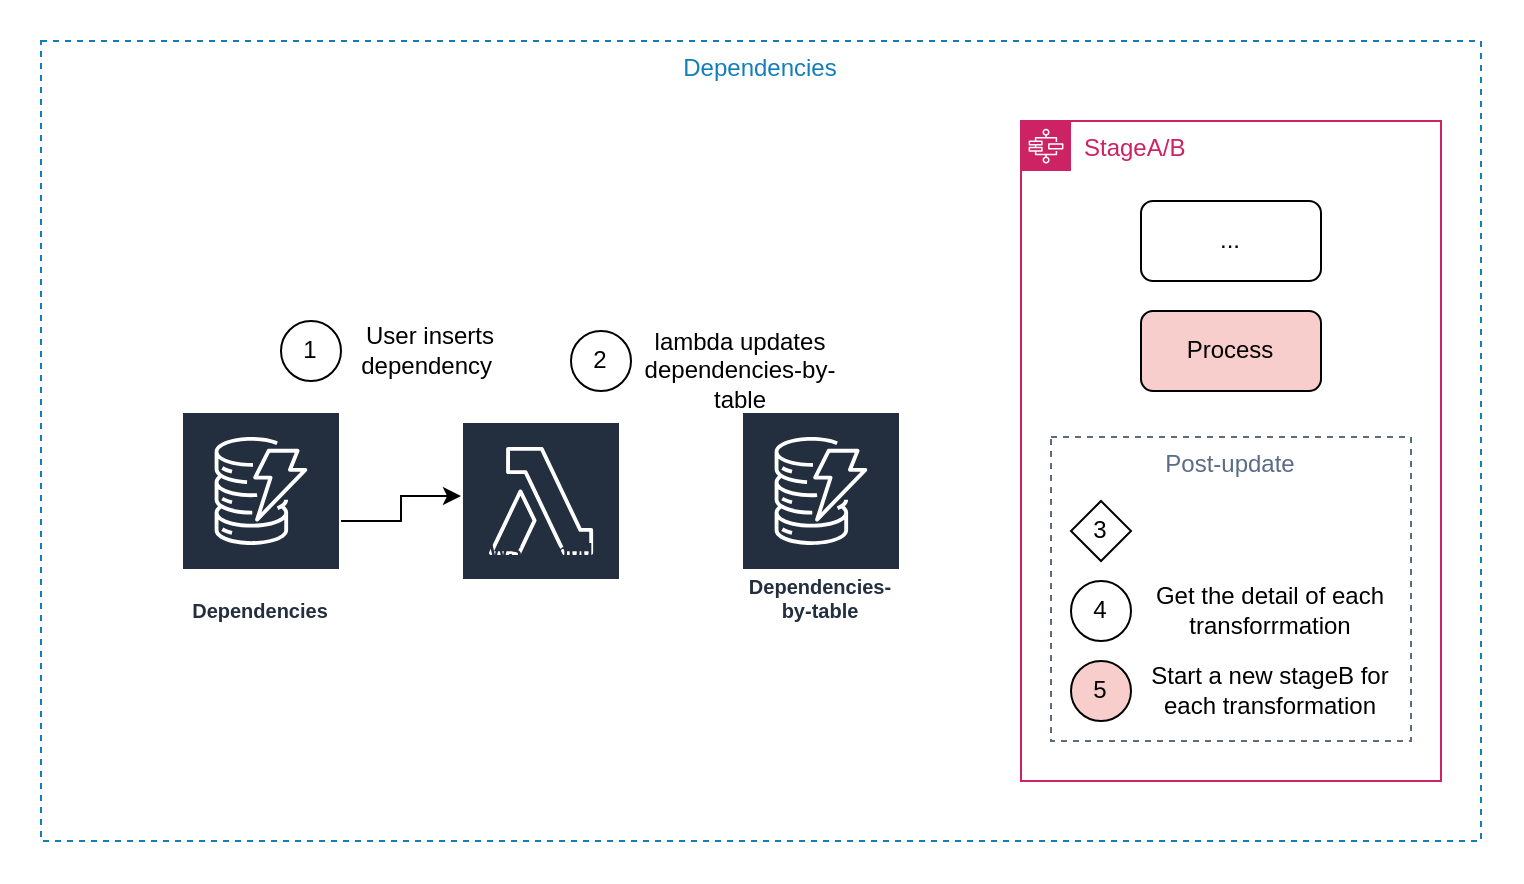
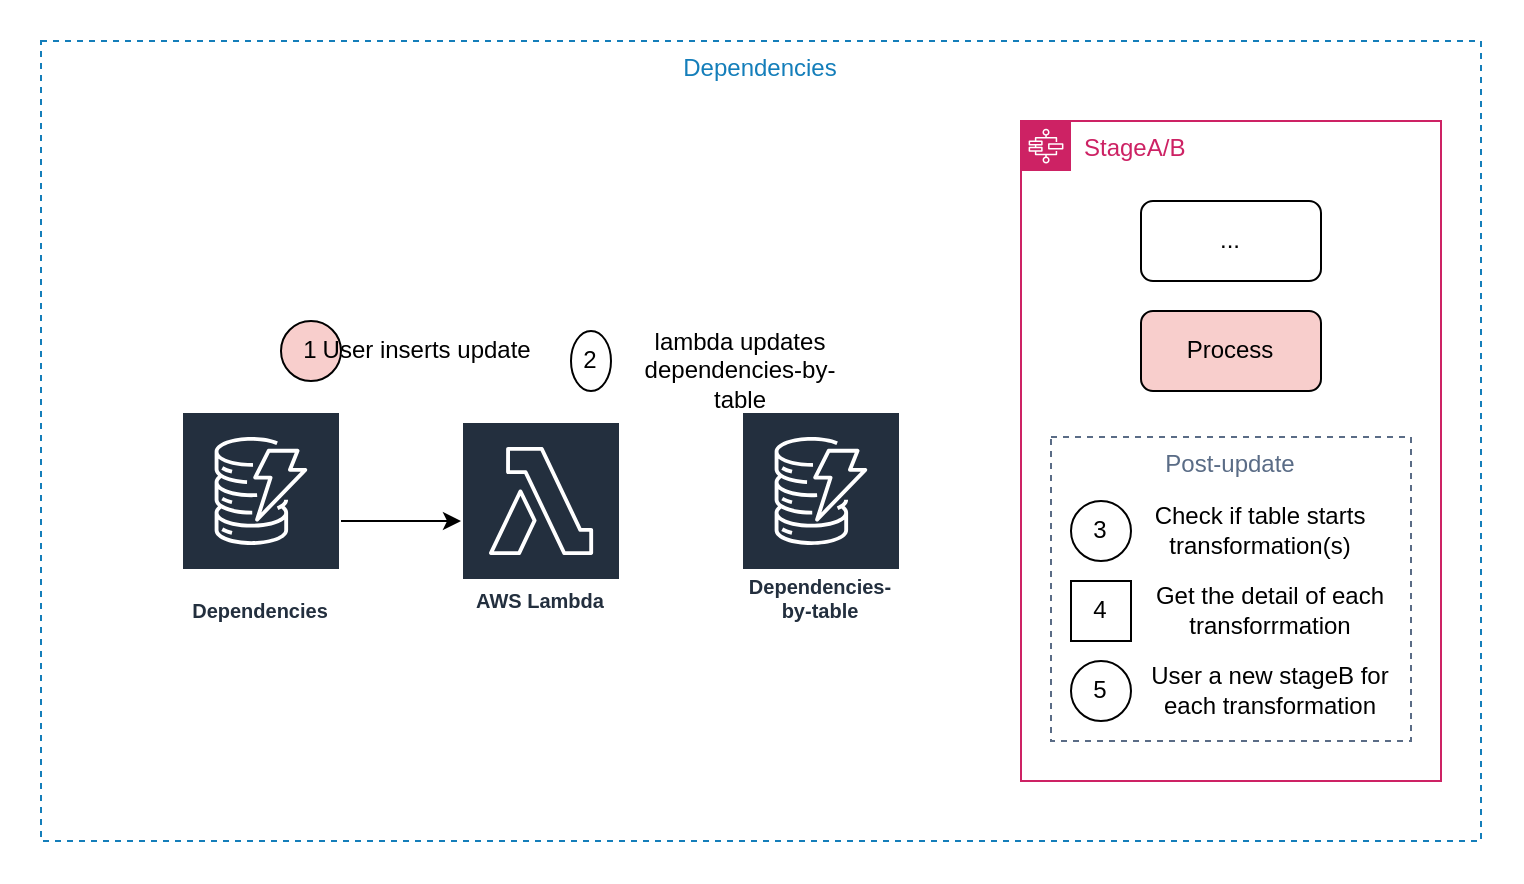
node "1": fillcolor #ffffff -> #f8cecc
node "User inserts dependency": label "User inserts dependency" -> "User inserts update"
node "2": size 60x60 -> 40x60
node "AWS Lambda": size 160x150 -> 160x200
node "3": shape diamond -> ellipse
node "Check if table starts transformation(s)": added
node "4": shape ellipse -> rectangle
node "5": fillcolor #f8cecc -> #ffffff
node "Start a new stageB for each transformation": label "Start a new stageB for each transformation" -> "User a new stageB for each transformation"
